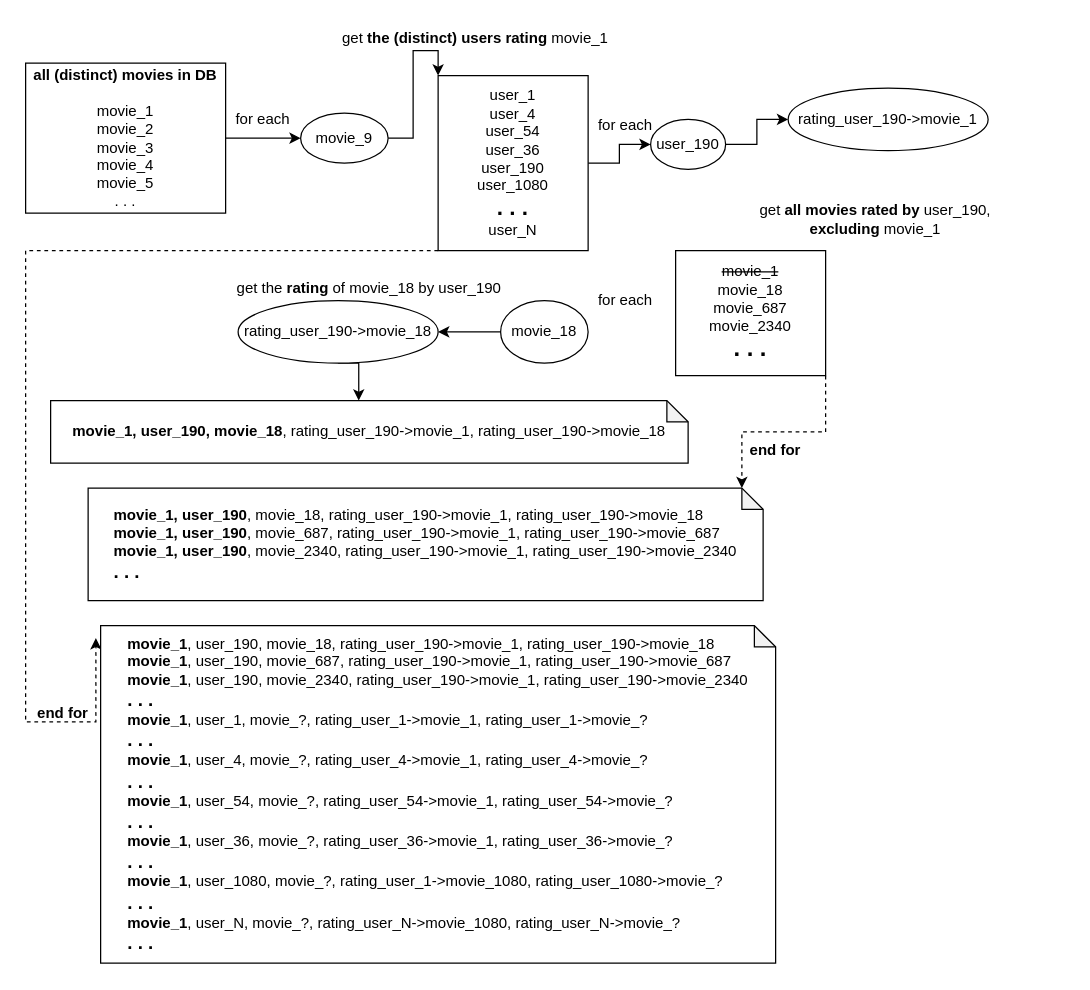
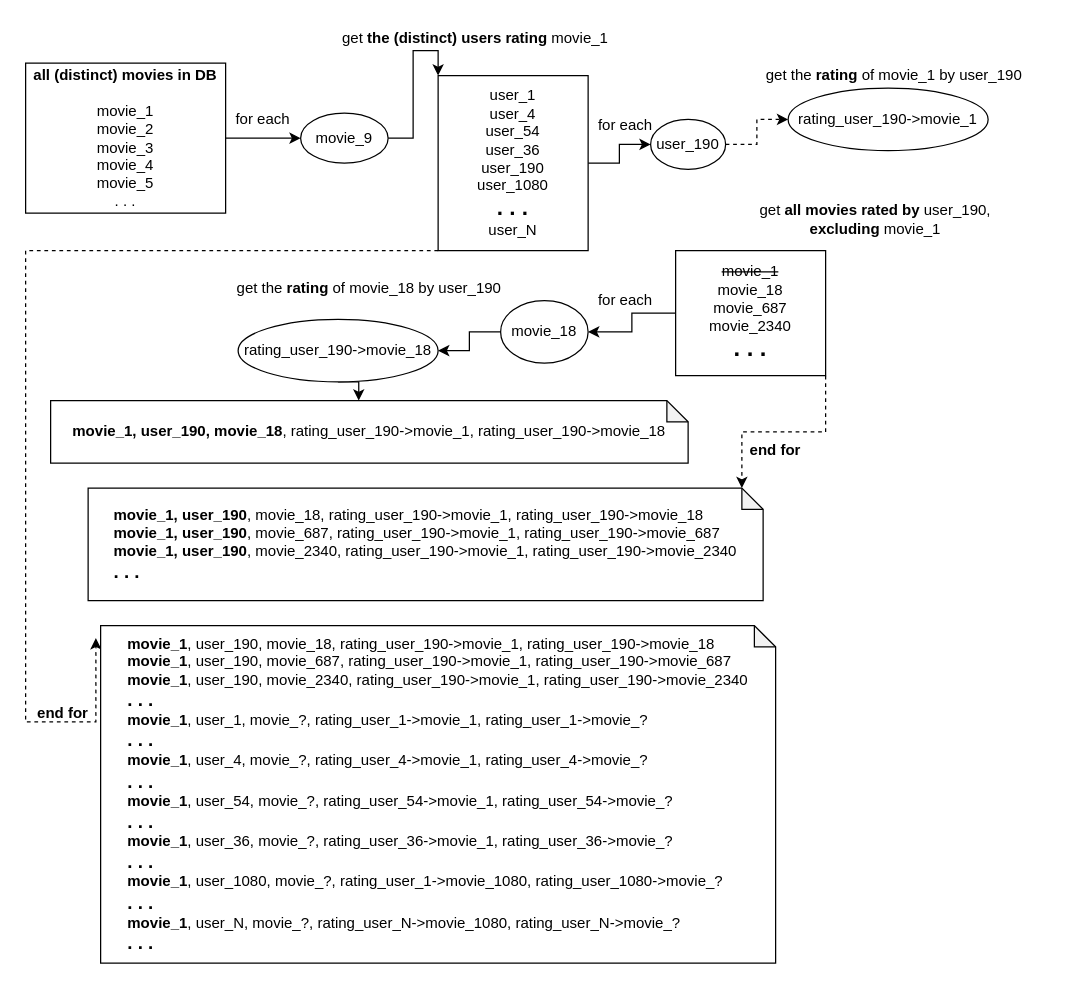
node "get the rating of movie_1 by user_190": added
edge "user_190" -> "rating_user_190->movie_1": style solid -> dashed
edge "movie_1 movie_18 movie_687 movie_2340 . . ." -> "movie_18": added
node "rating_user_190->movie_18": moved (338, 332) -> (338, 351)
